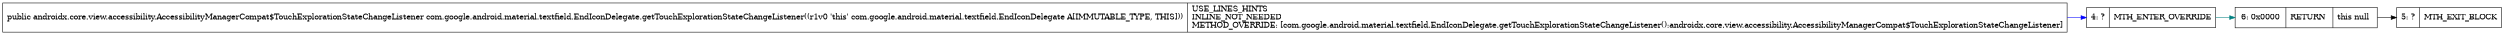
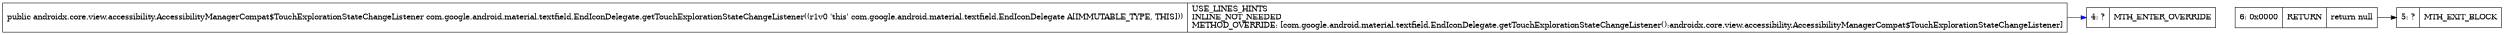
node "6: 0x0000": text "this null" -> "return null"
edge "4: ?" -> "6: 0x0000": removed
